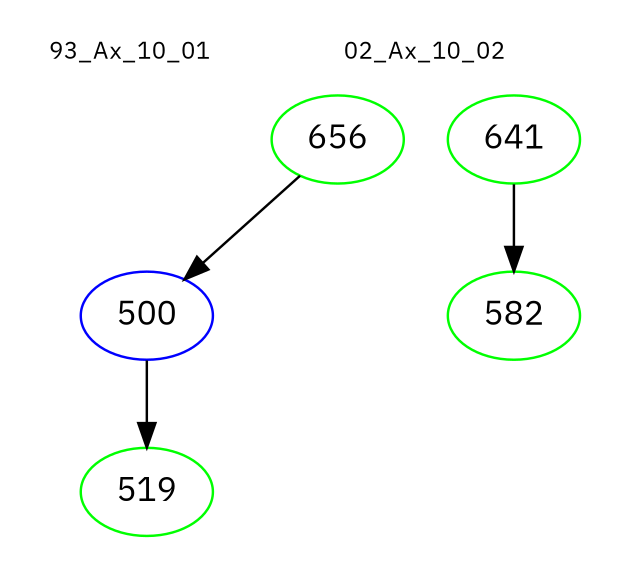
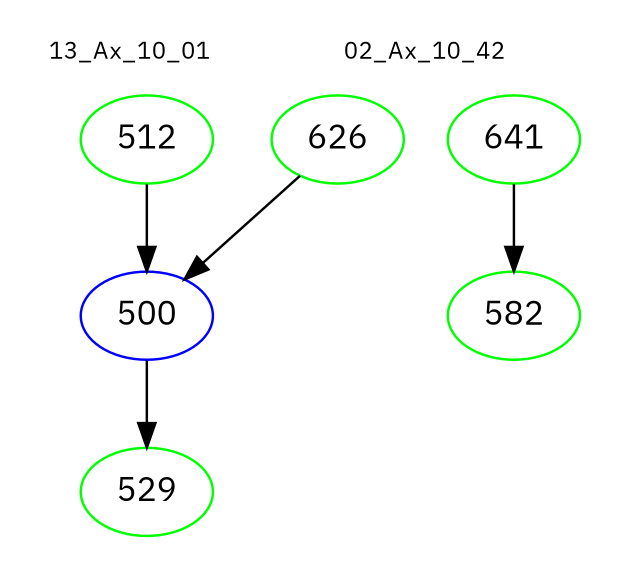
cluster "93_Ax_10_01": label "93_Ax_10_01" -> "13_Ax_10_01"
cluster "02_Ax_10_02": label "02_Ax_10_02" -> "02_Ax_10_42"
node "512": added
node "656": label "656" -> "626"
node "519": label "519" -> "529"
